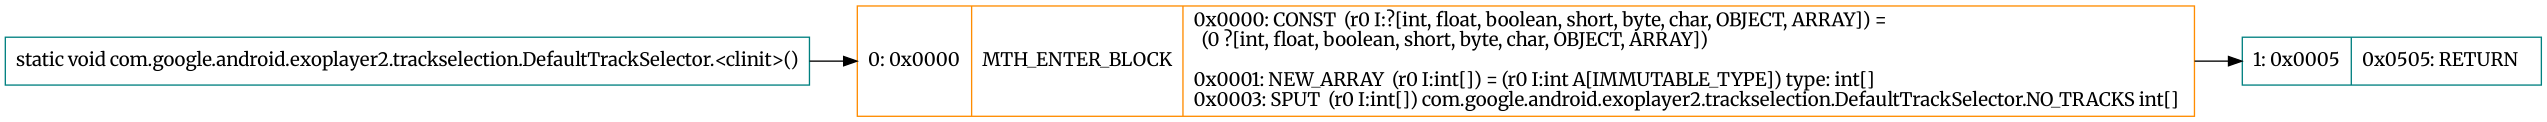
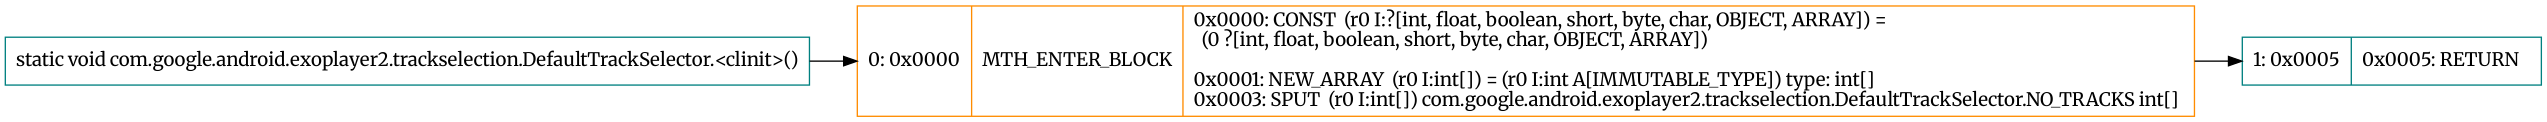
node "1: 0x0005": text "0x0505: RETURN" -> "0x0005: RETURN"
